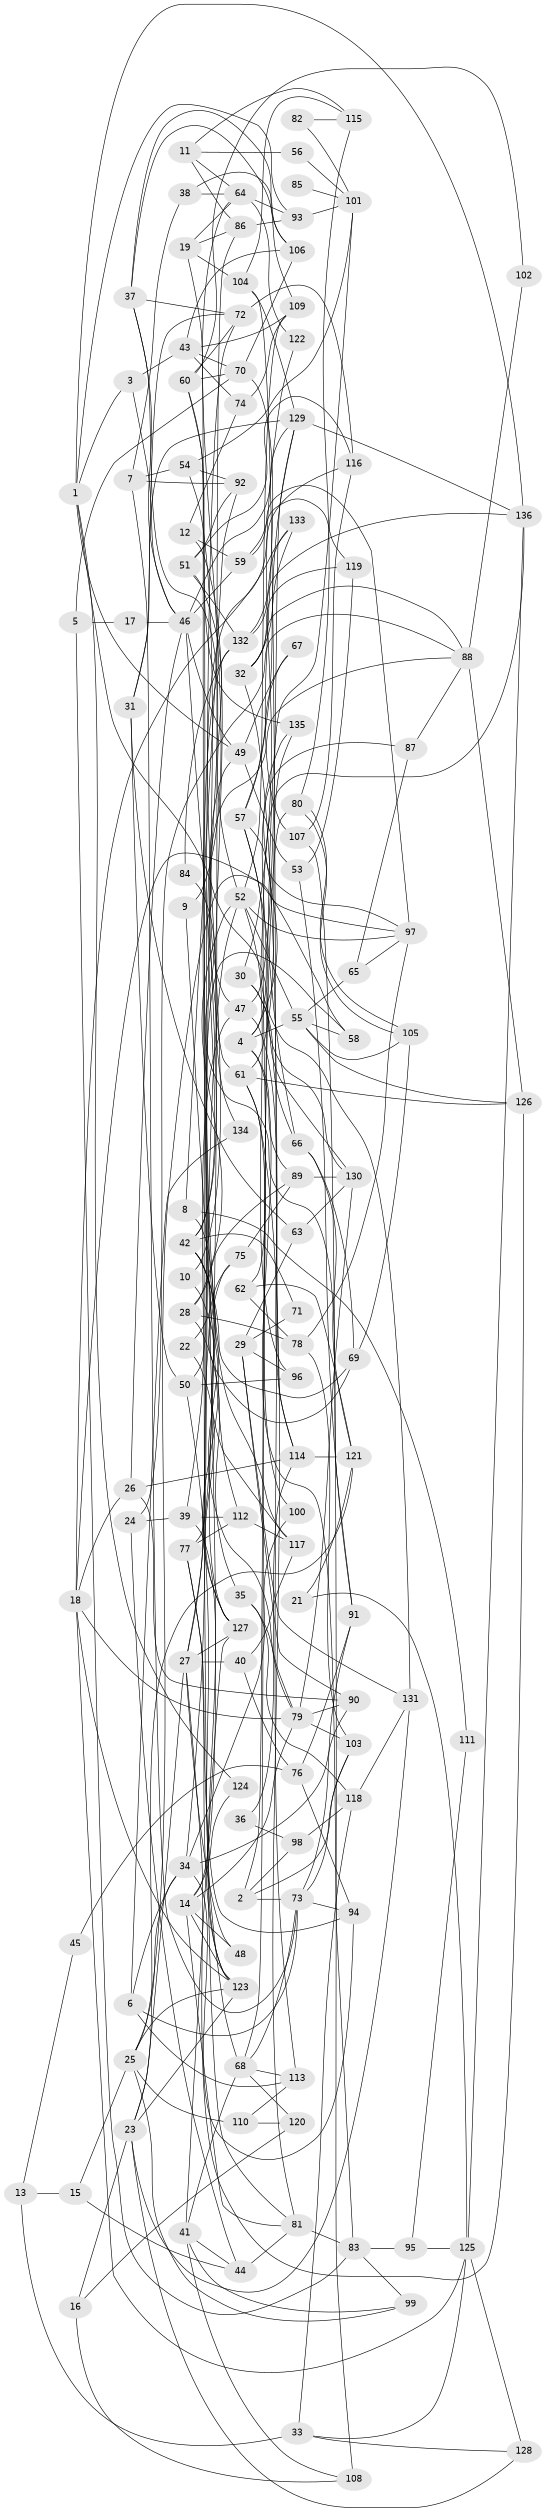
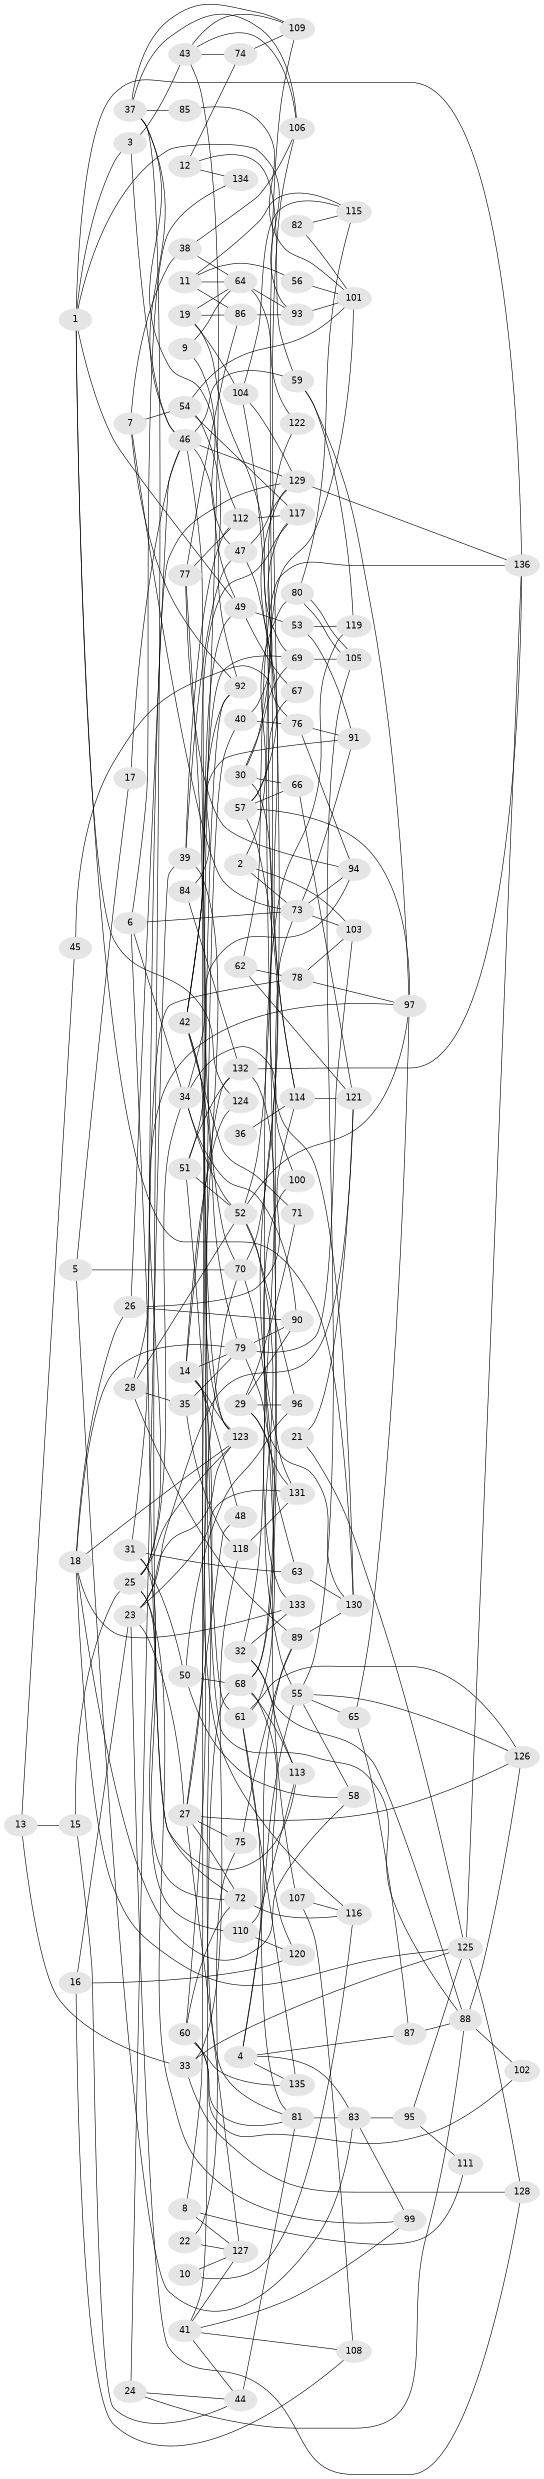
edge "37" -- "85": added
edge "66" -- "69": now "30" -- "69"
node "98": removed
